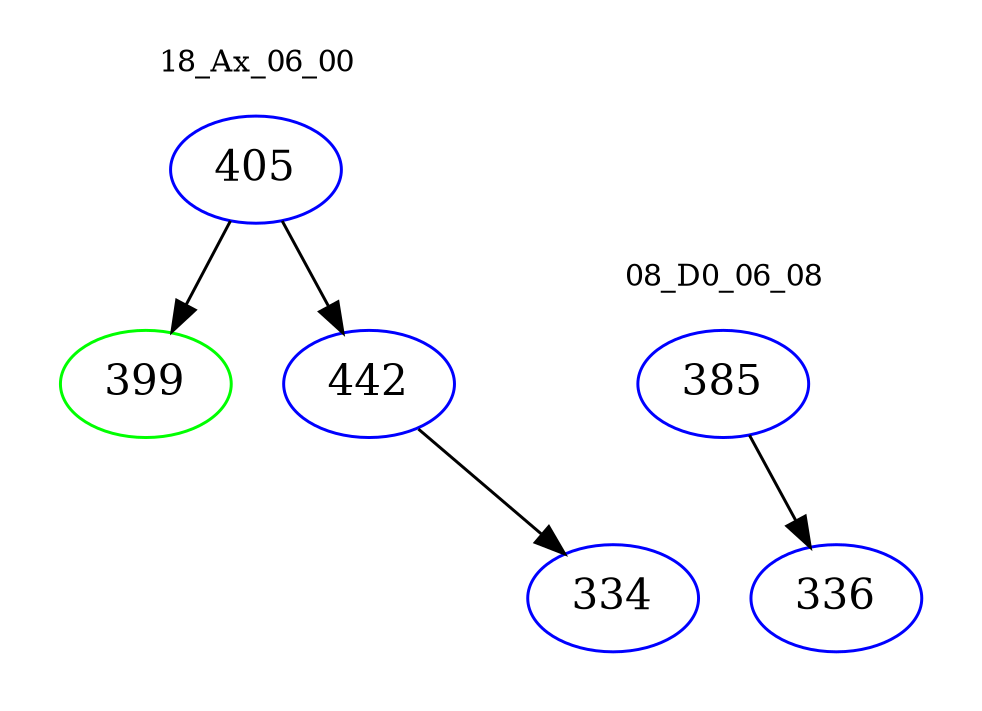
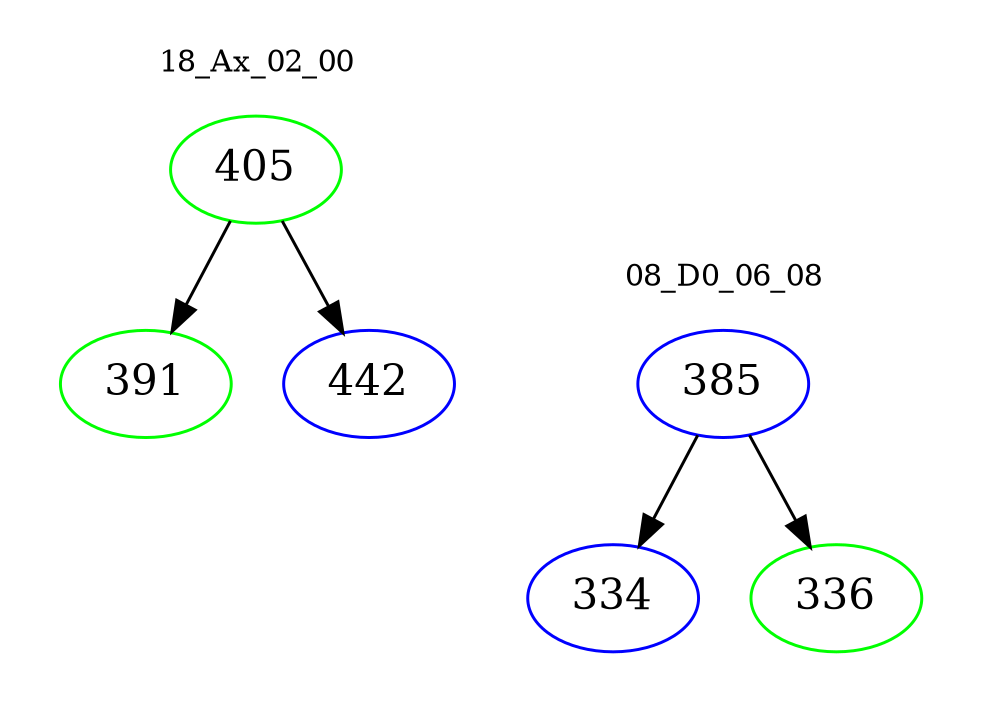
cluster "18_Ax_06_00": label "18_Ax_06_00" -> "18_Ax_02_00"
node "405": color blue -> green
node "399": label "399" -> "391"
edge "442" -> "334": now "385" -> "334"
node "336": color blue -> green
